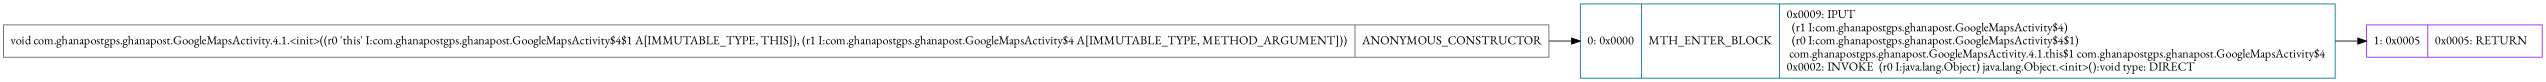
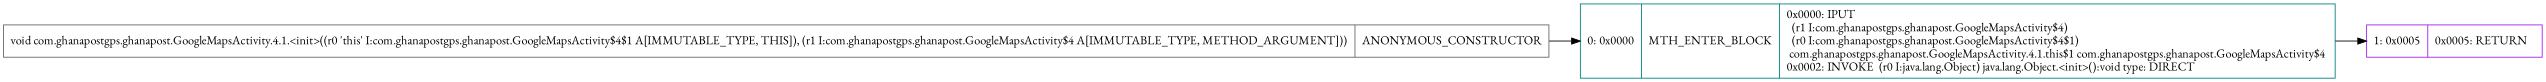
node "0: 0x0000": text "0x0009: IPUT" -> "0x0000: IPUT"
